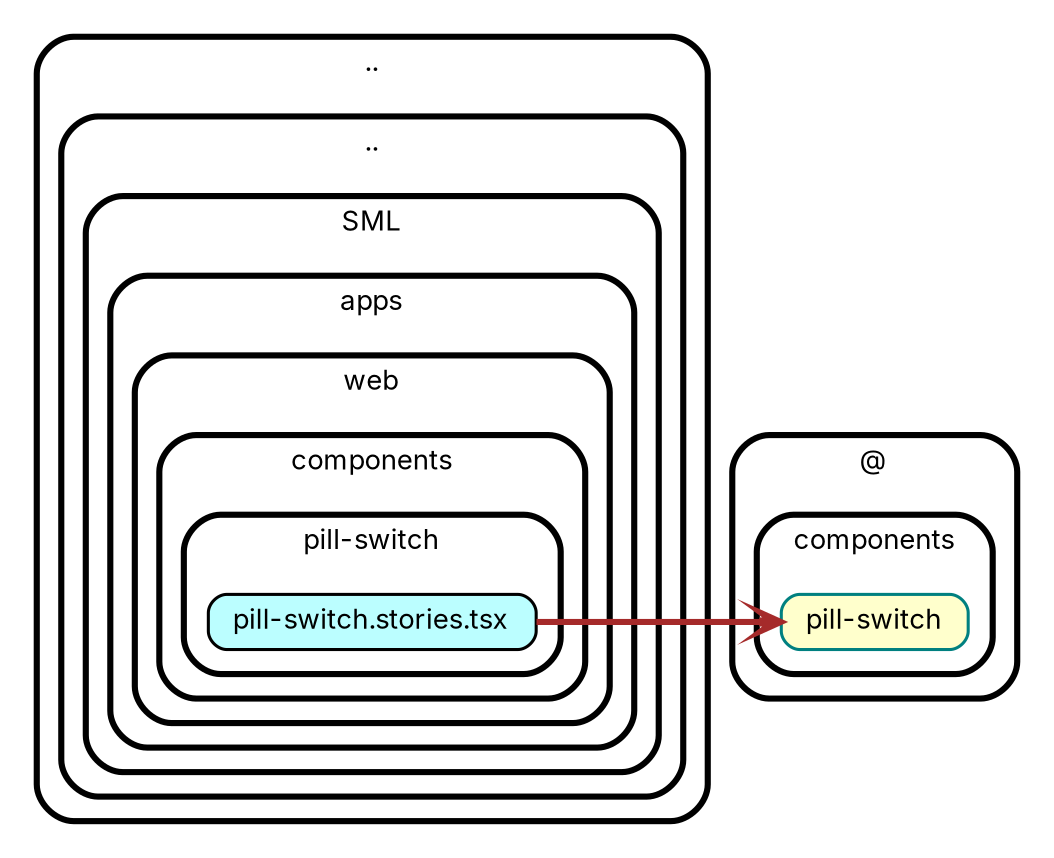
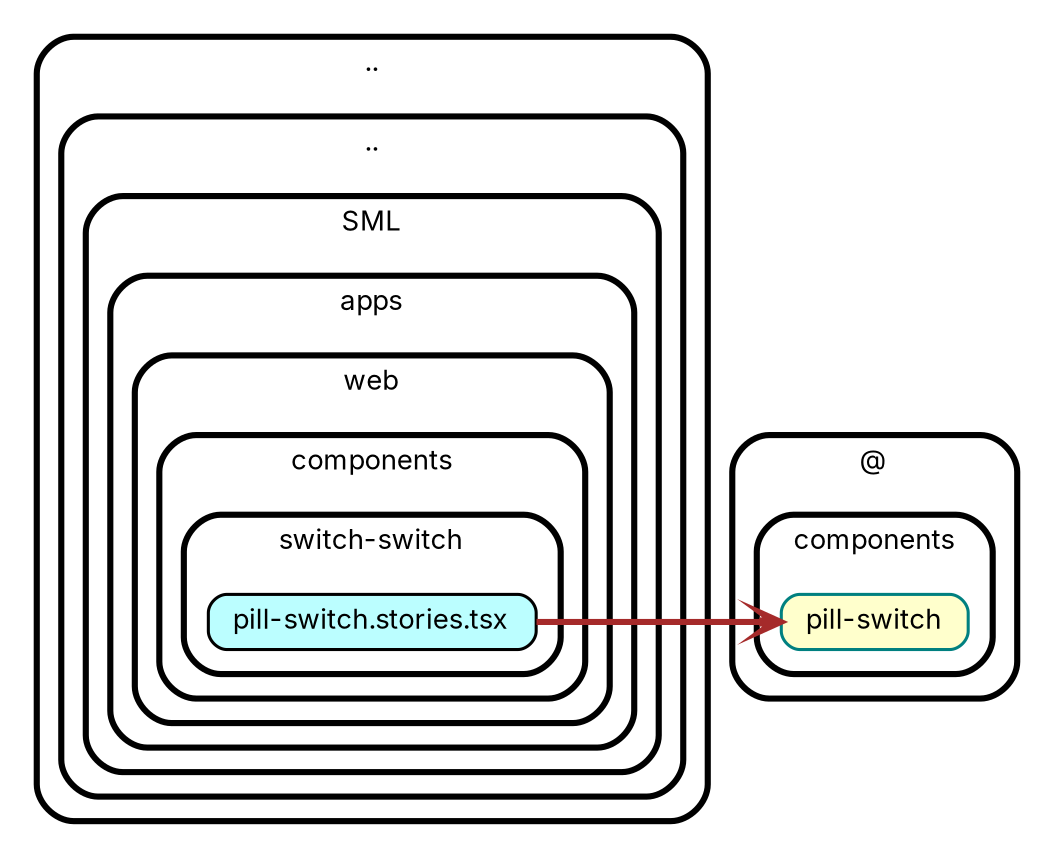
cluster "pill-switch": label "pill-switch" -> "switch-switch"
